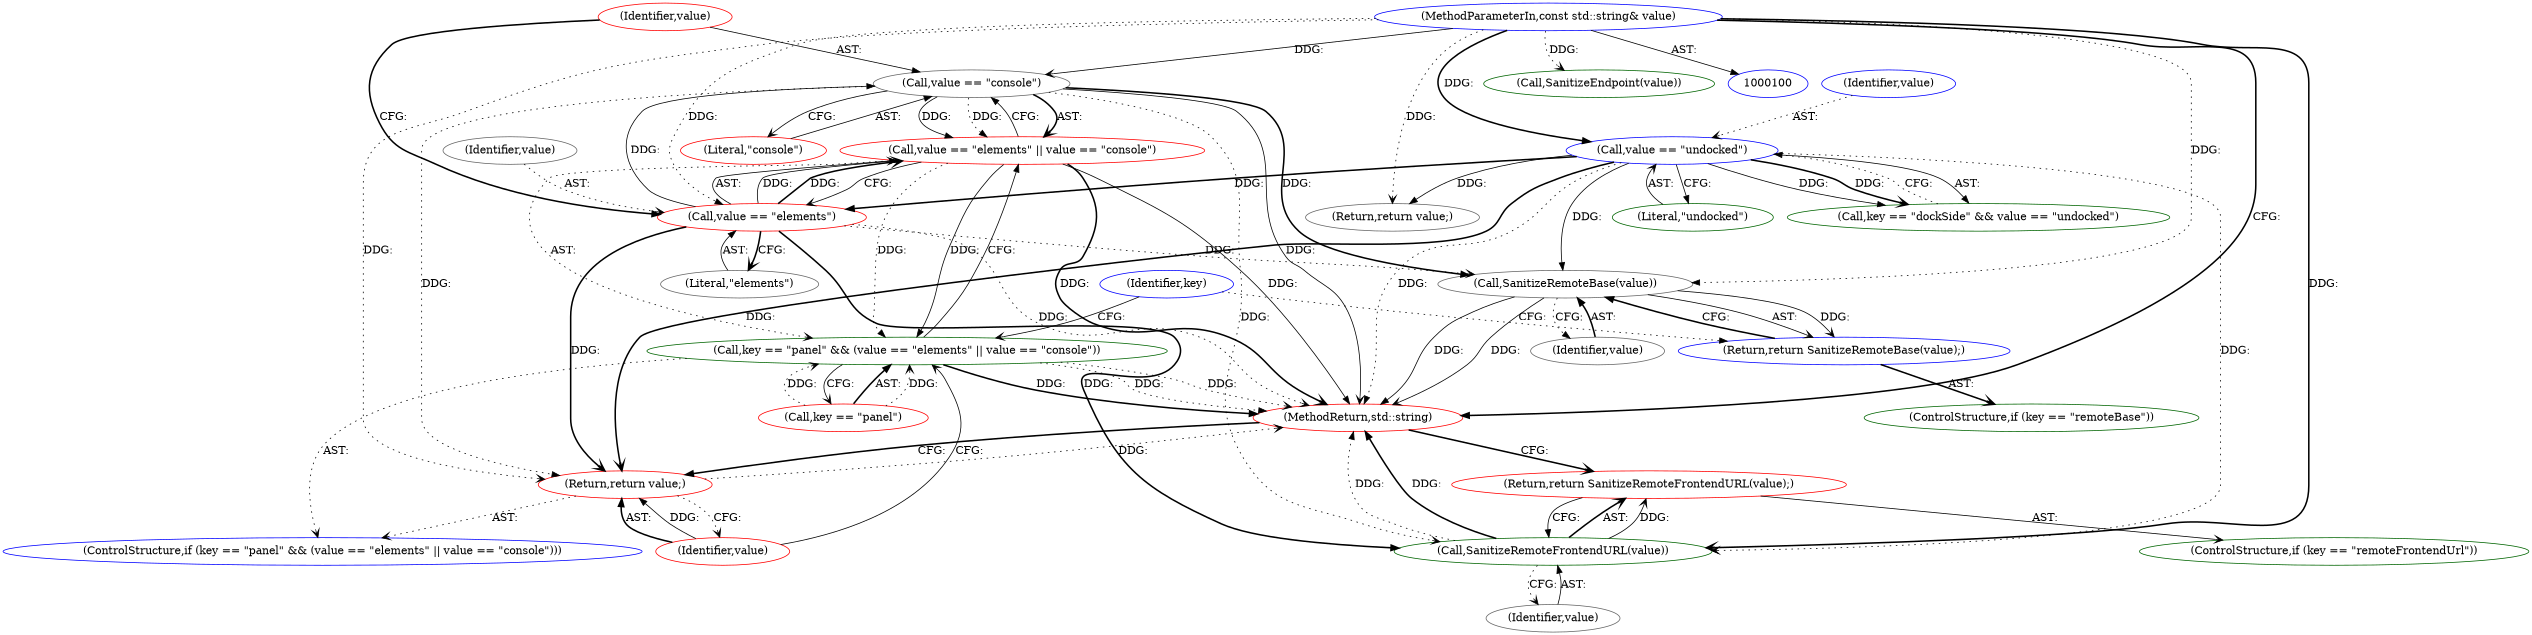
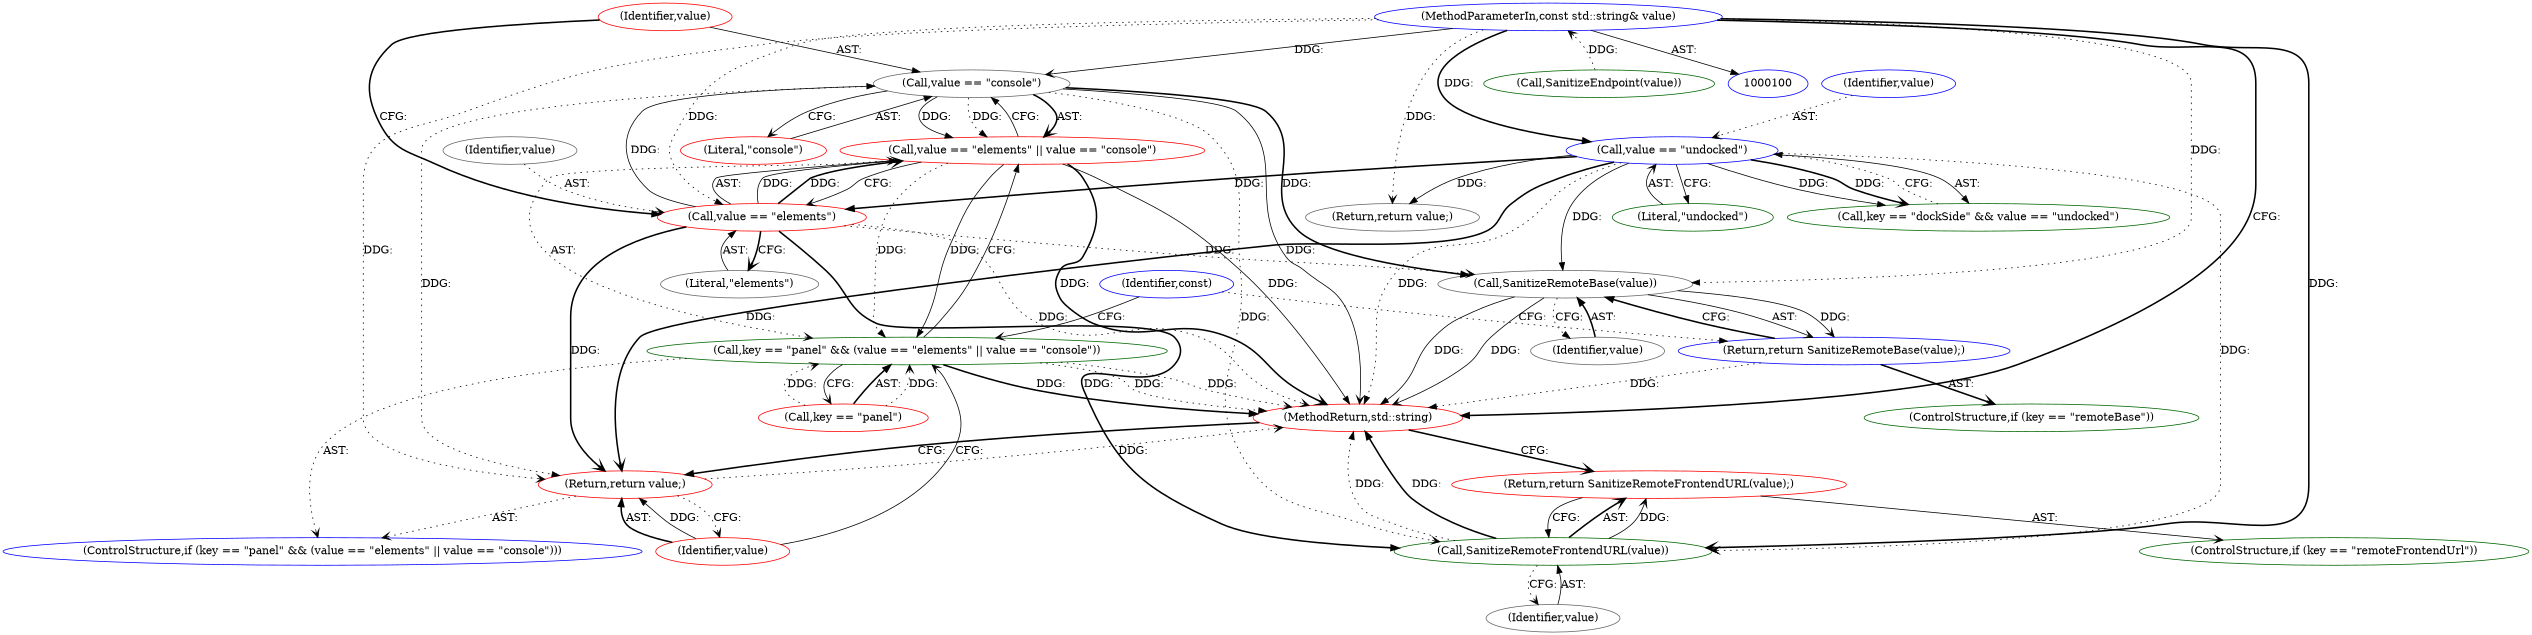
edge "(MethodParameterIn,const std::string& value)" -> "(Call,SanitizeEndpoint(value))": reversed
node "(Identifier,key)": label "(Identifier,key)" -> "(Identifier,const)"
edge "(Return,return SanitizeRemoteBase(value);)" -> "(MethodReturn,std::string)": added, label "DDG:"
